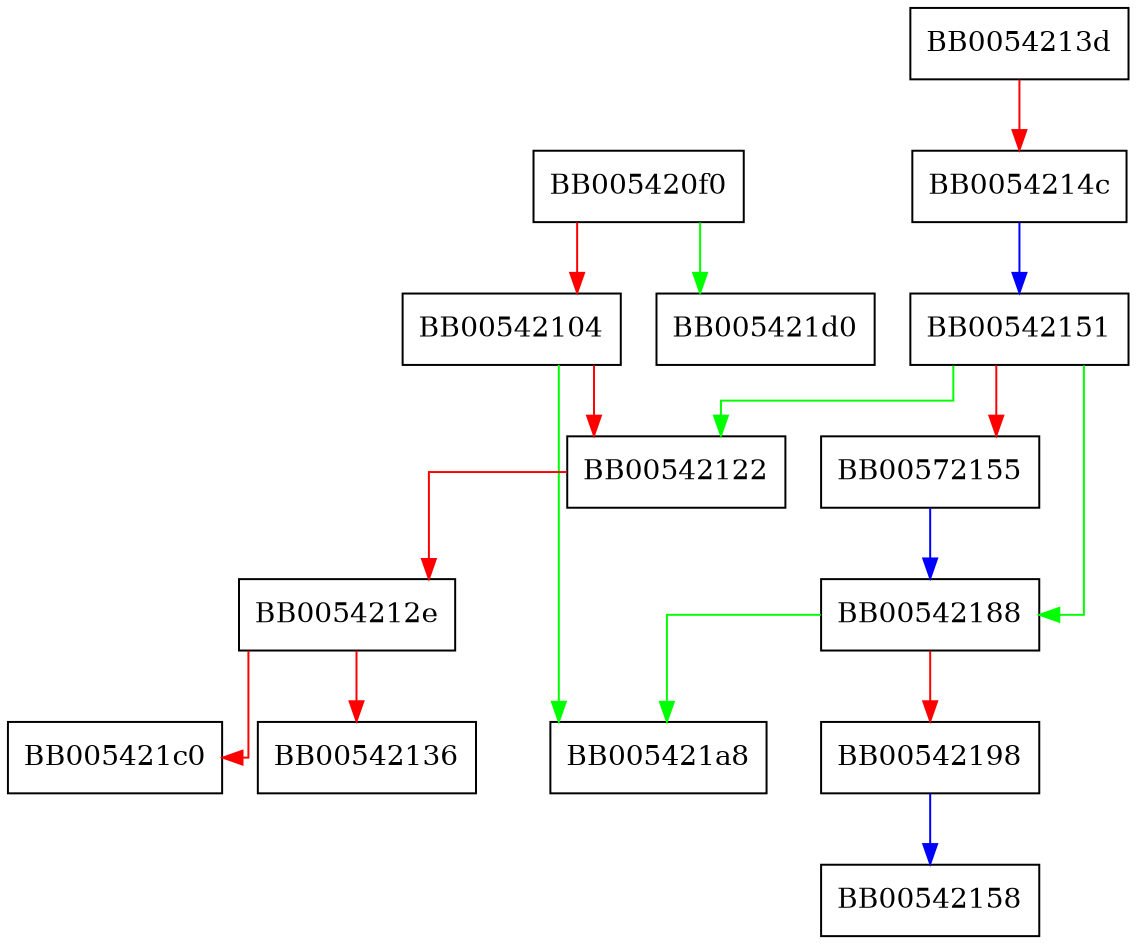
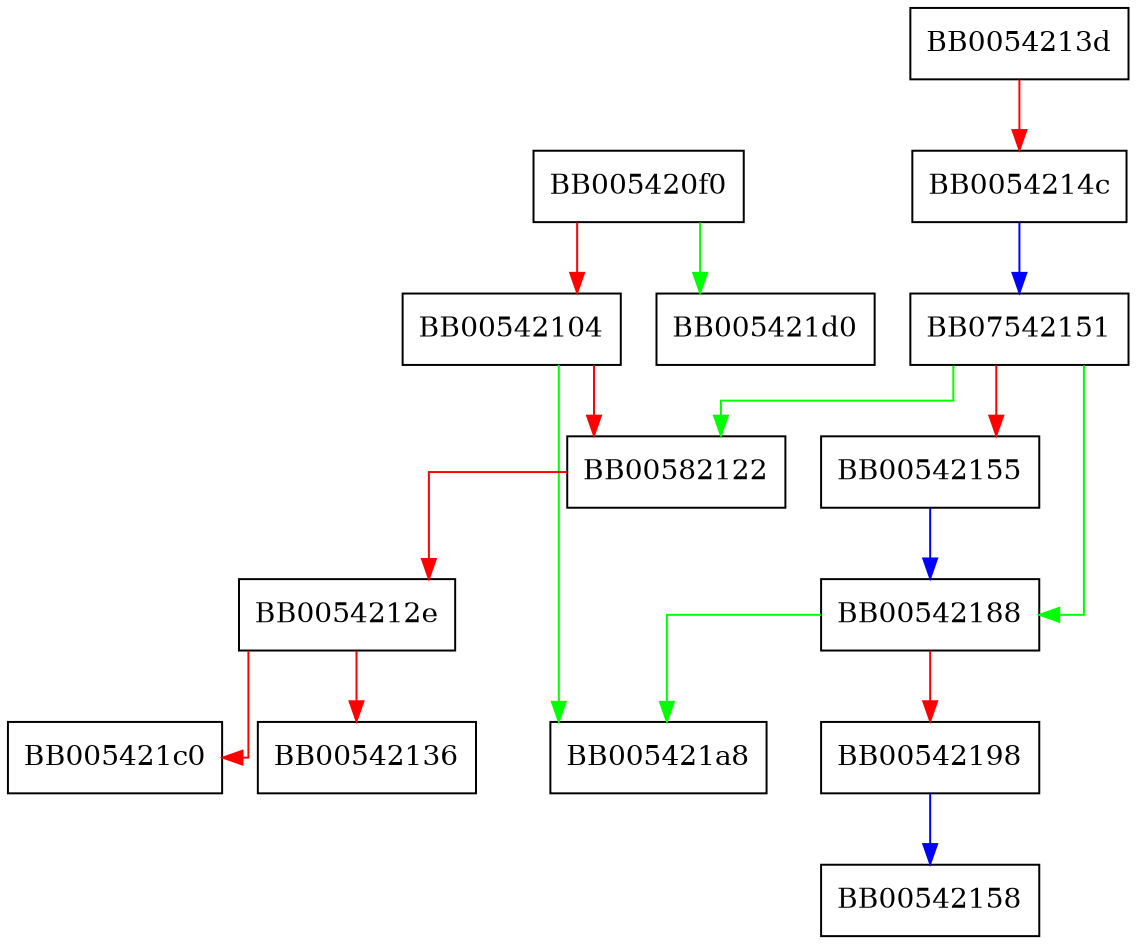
node "BB00542151": label "BB00542151" -> "BB07542151"
node "BB00542122": label "BB00542122" -> "BB00582122"
node "BB00572155": label "BB00572155" -> "BB00542155"
